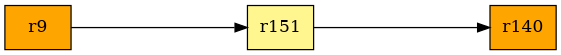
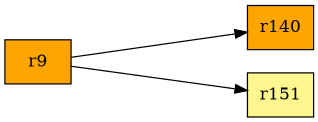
edge "r151" -> "r140": now "r9" -> "r140"
